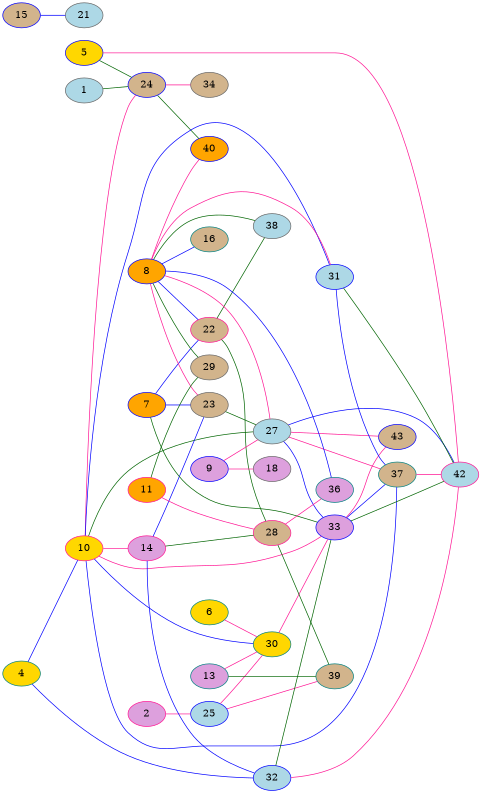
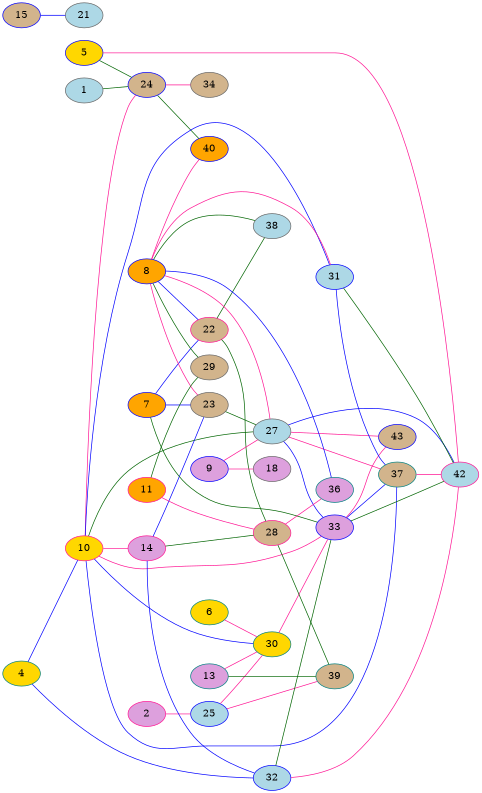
node "16": removed
